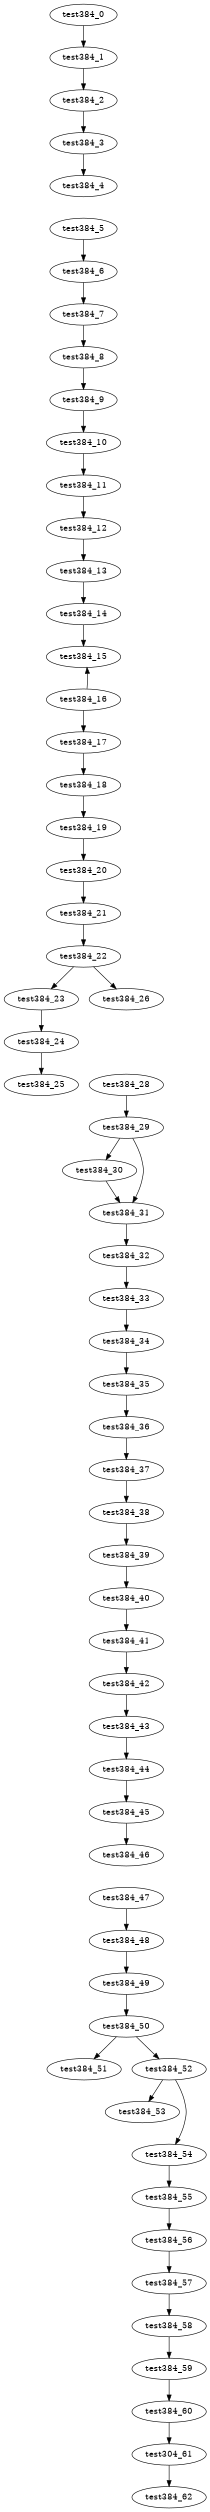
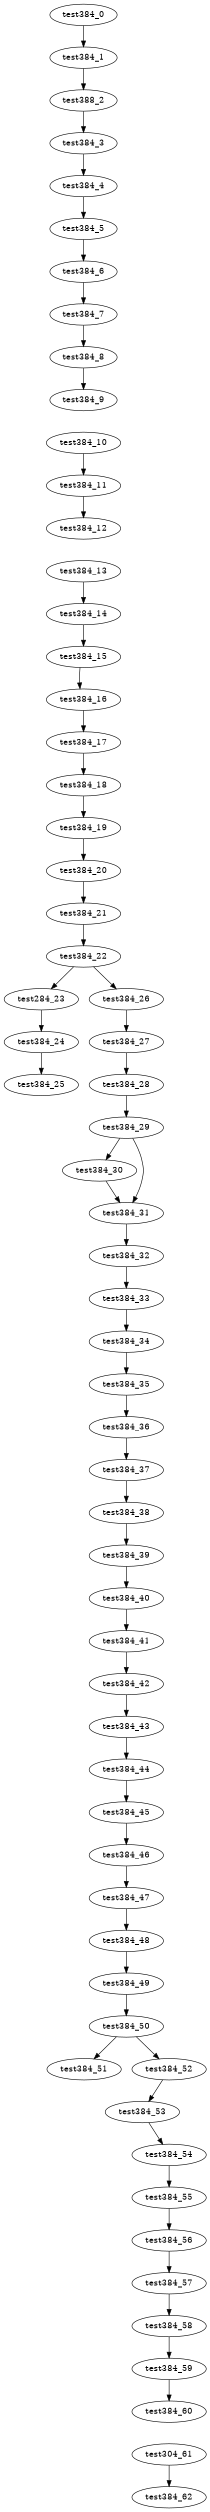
node "test384_2": label "test384_2" -> "test388_2"
edge "test384_4" -> "test384_5": added
edge "test384_9" -> "test384_10": removed
edge "test384_12" -> "test384_13": removed
edge "test384_16" -> "test384_15": reversed
node "test384_23": label "test384_23" -> "test284_23"
node "test384_27": added
edge "test384_46" -> "test384_47": added
edge "test384_52" -> "test384_54": now "test384_53" -> "test384_54"
edge "test384_60" -> "test304_61": removed
